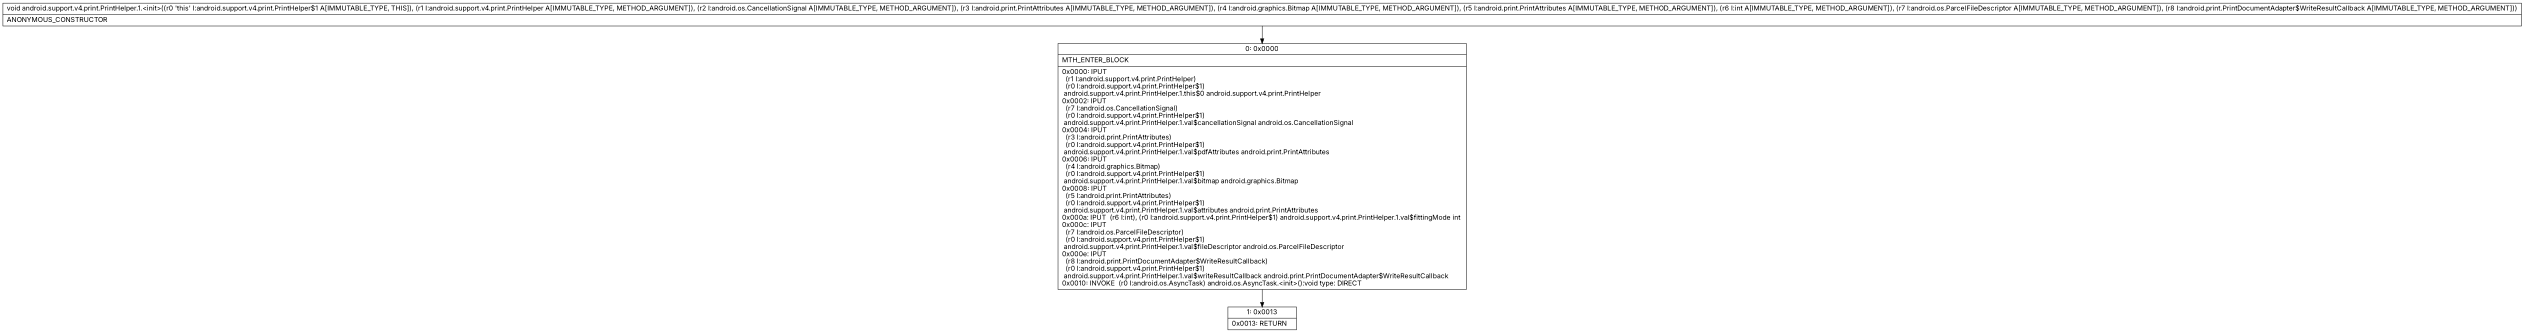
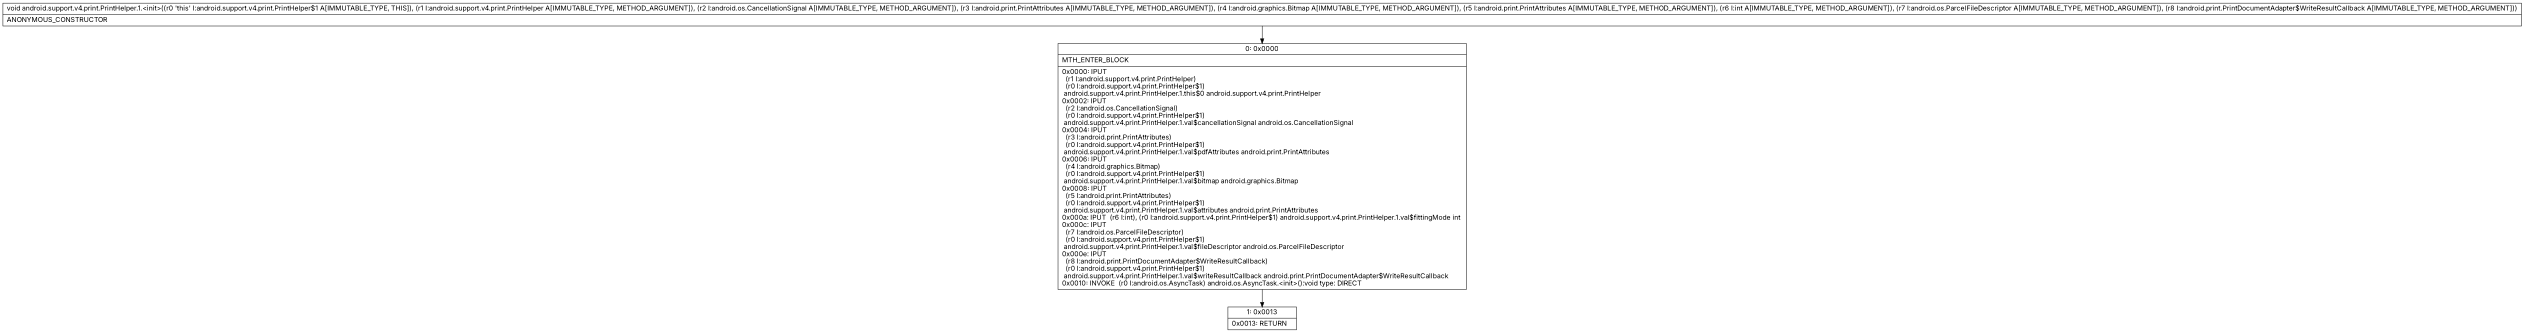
node "0: 0x0000": text "(r7 I:android.os.CancellationSignal)" -> "(r2 I:android.os.CancellationSignal)"
